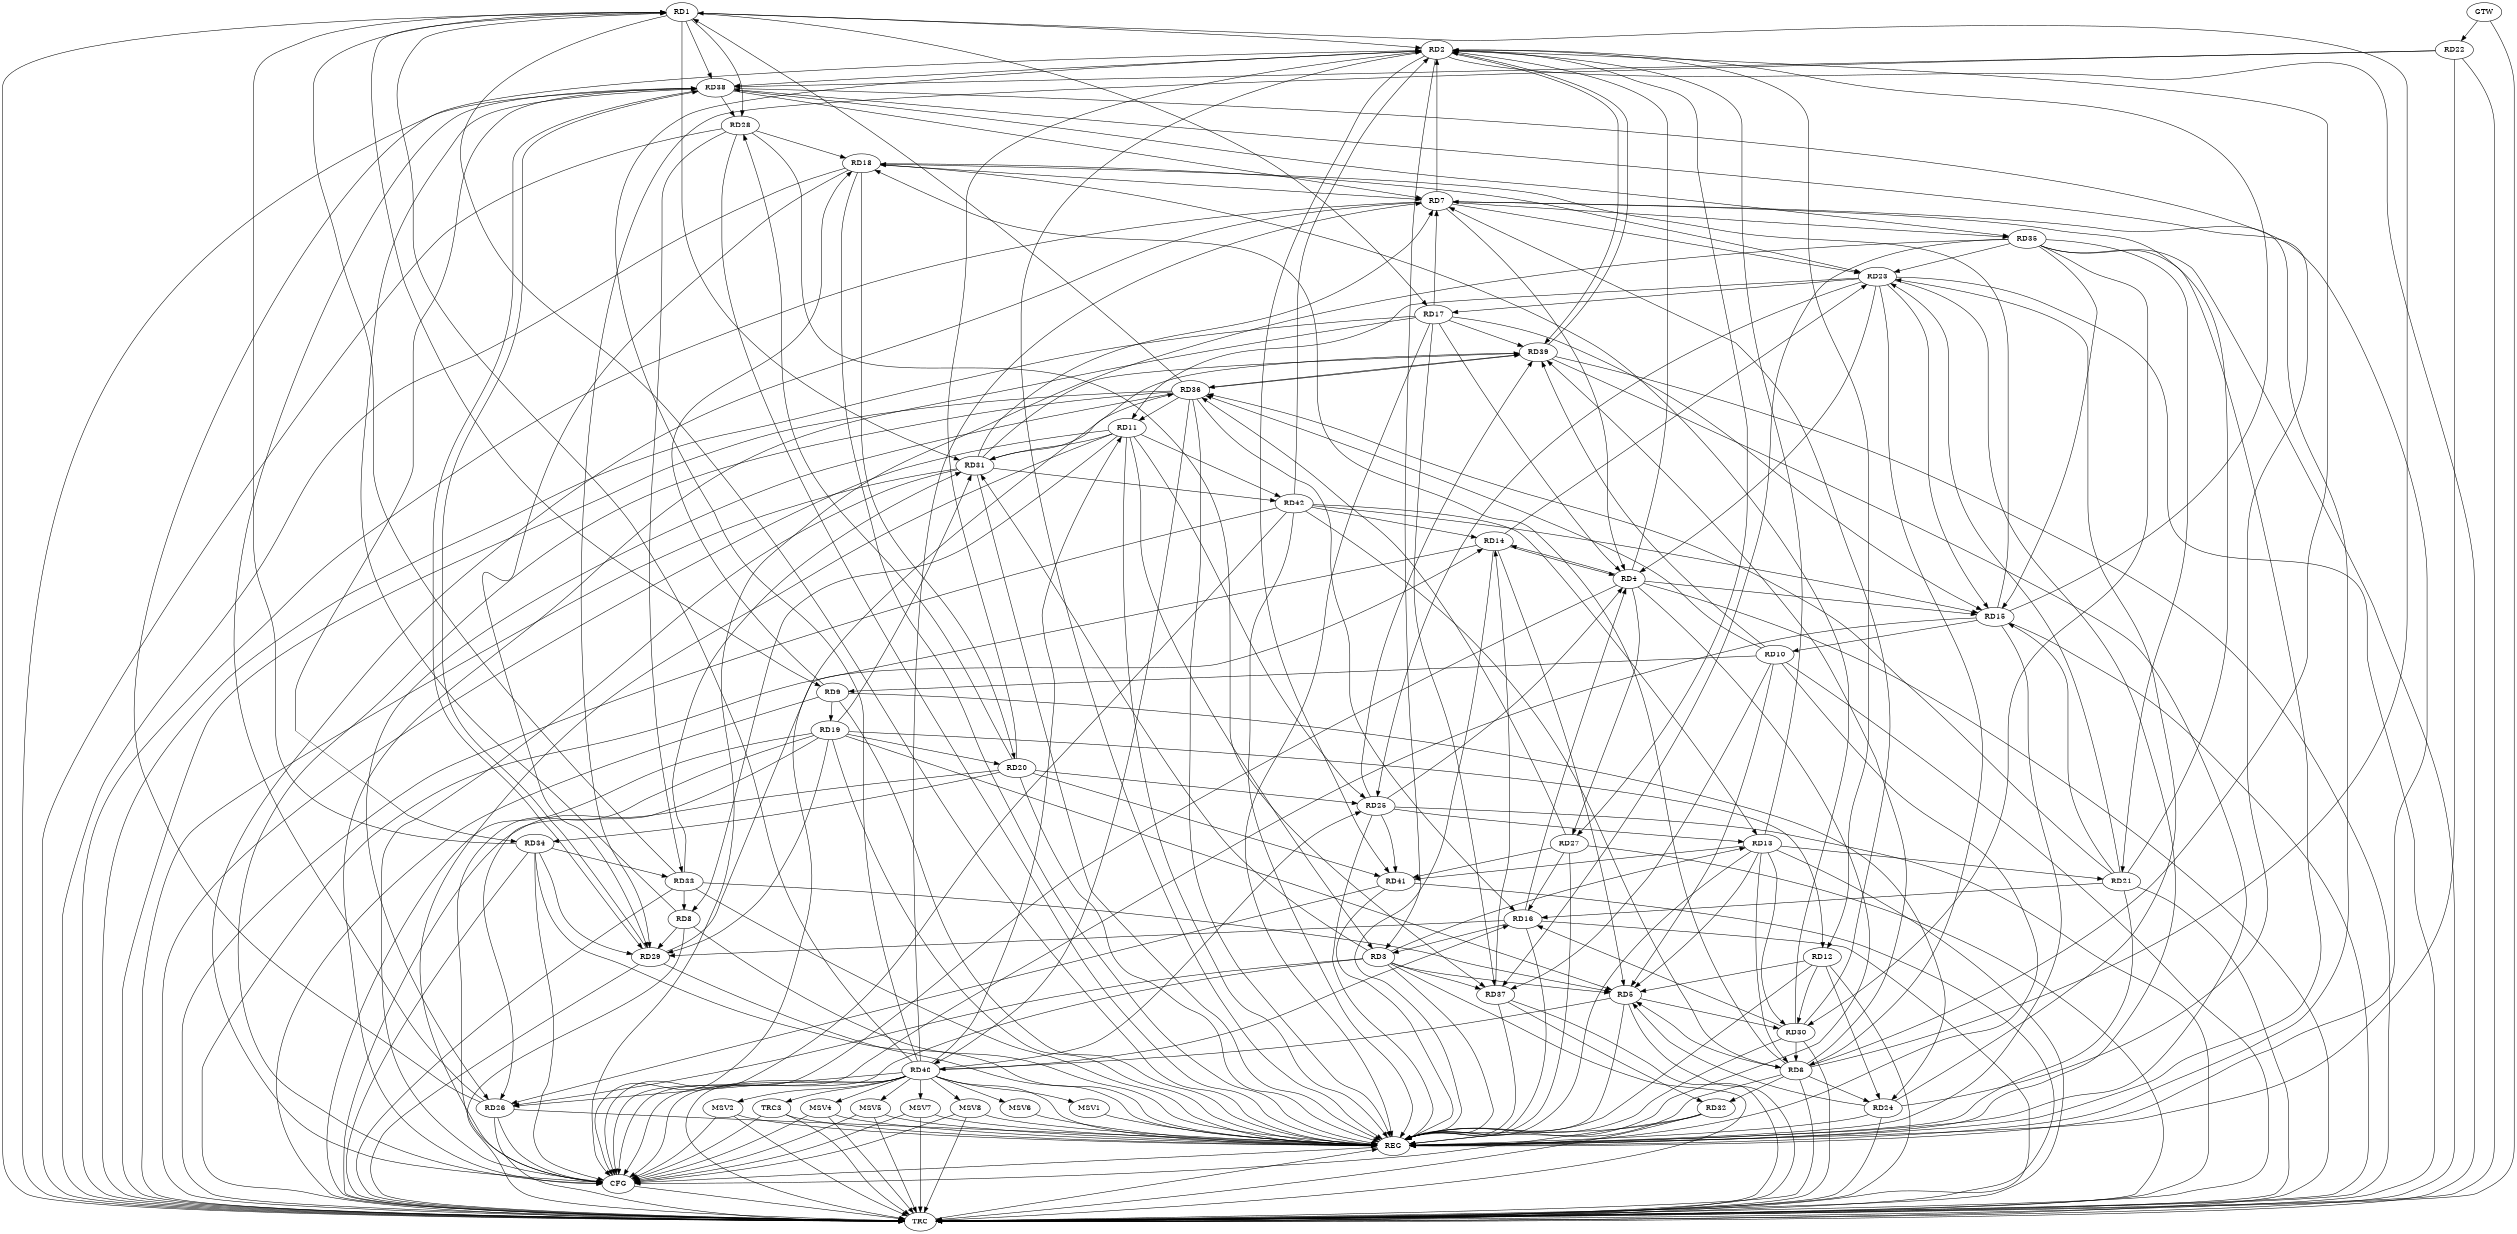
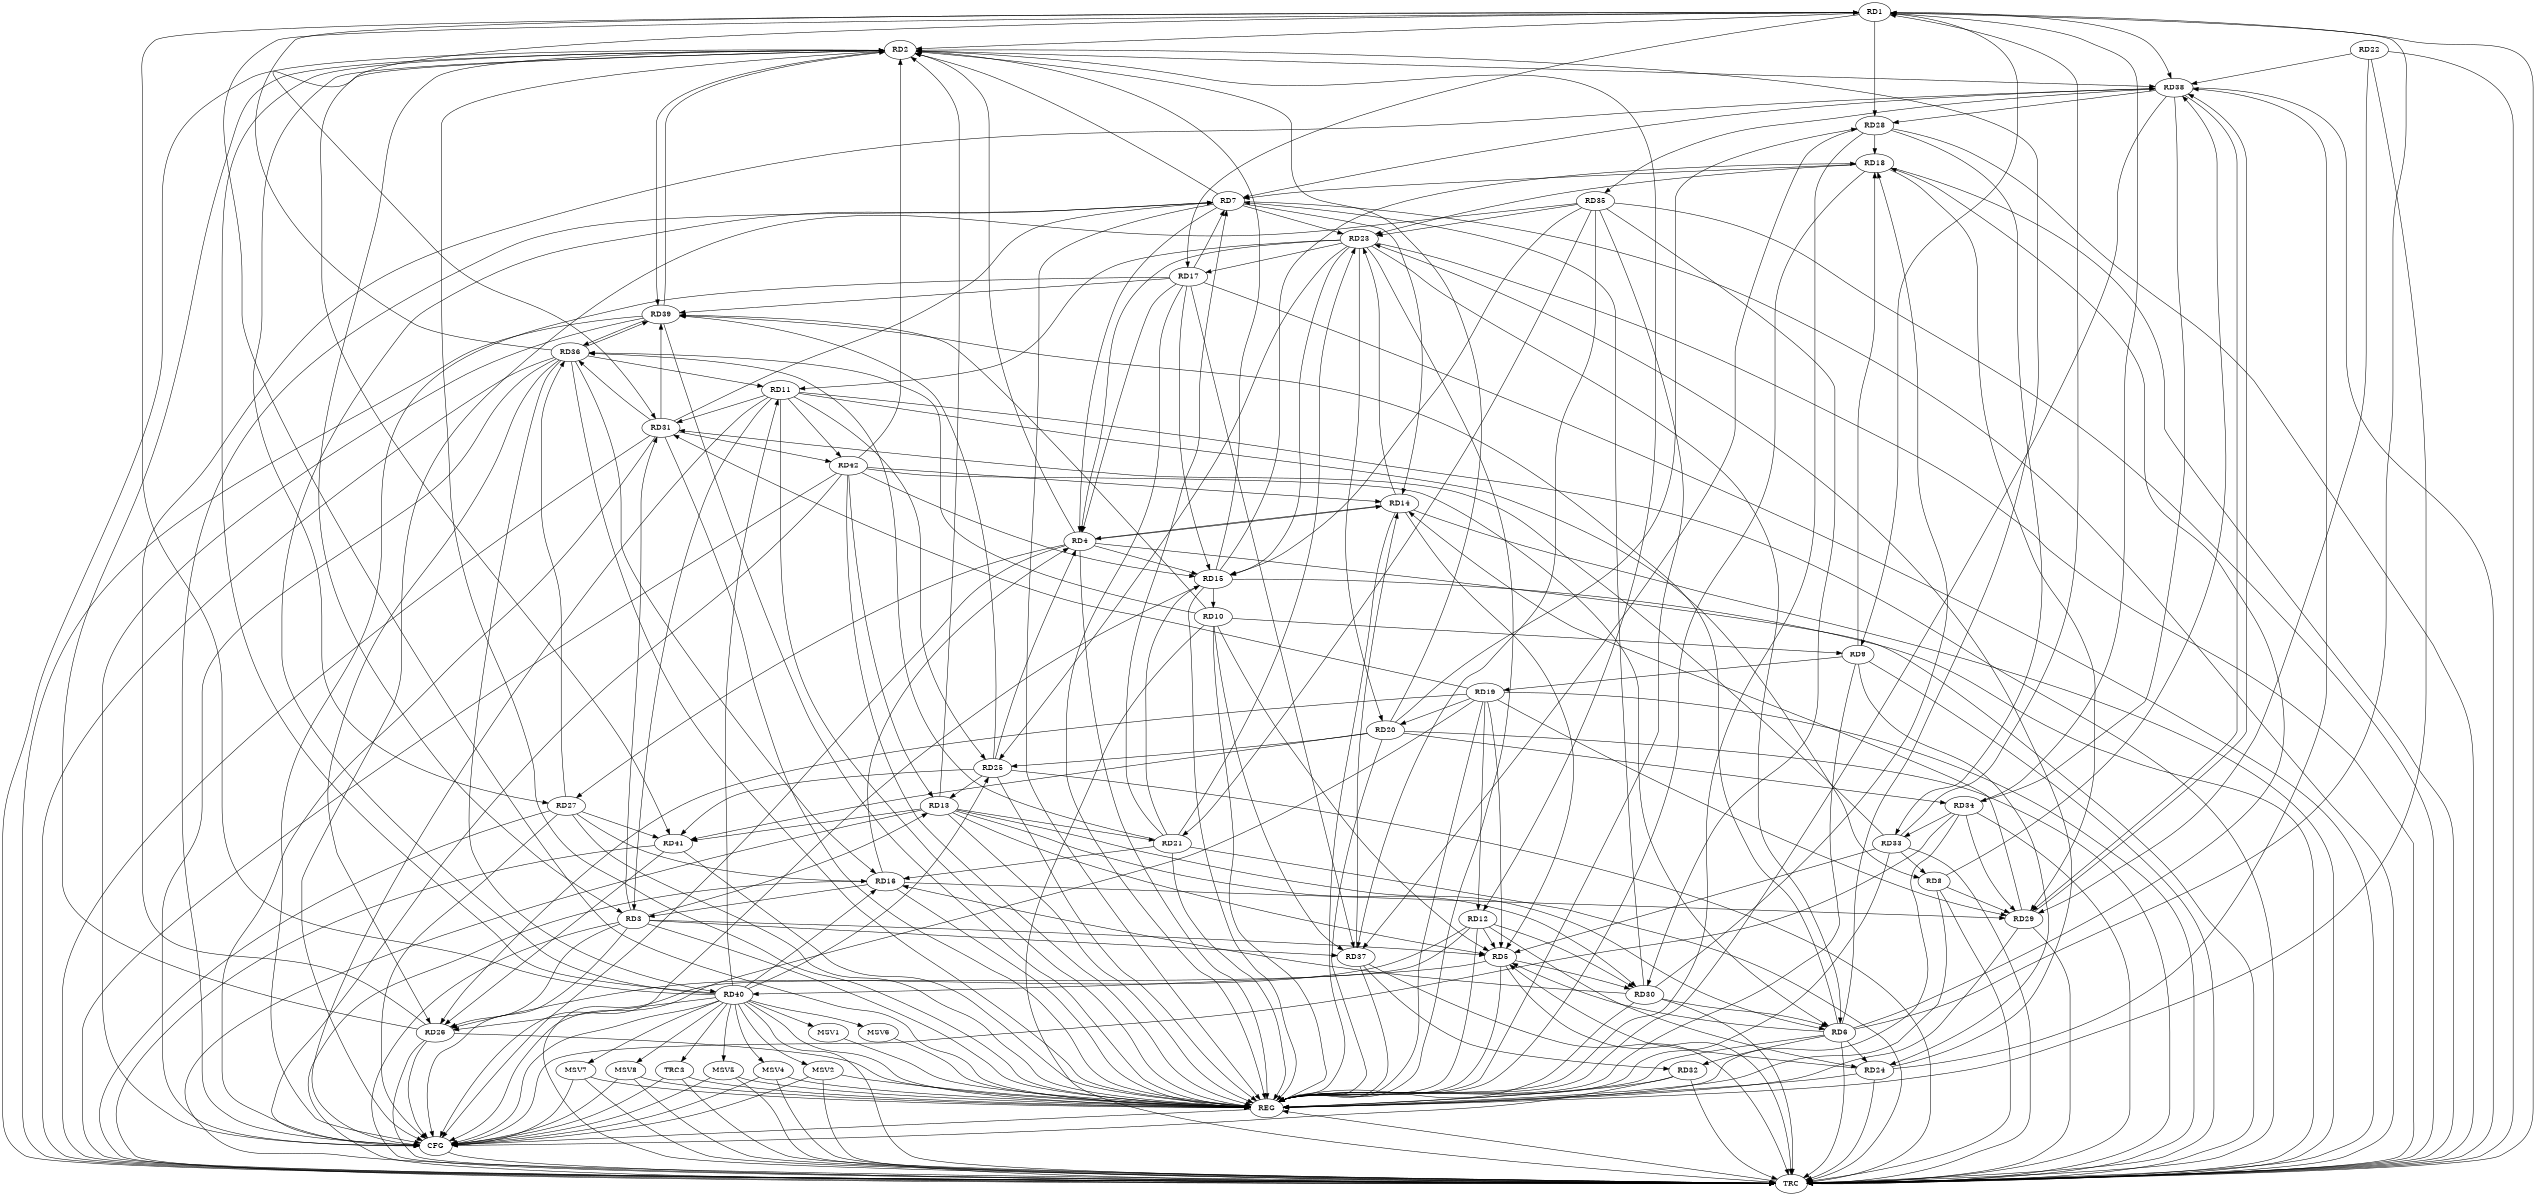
node "GTW": removed
edge "RD7" -> "RD35": now "RD7" -> "RD14"
edge "RD18" -> "RD20": now "RD23" -> "RD20"
edge "RD27" -> "CFG": added
edge "RD12" -> "RD26": added
